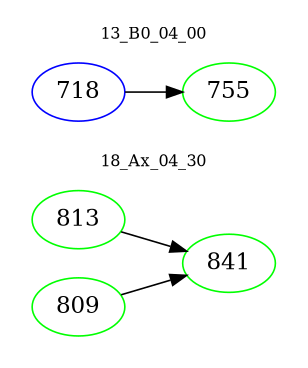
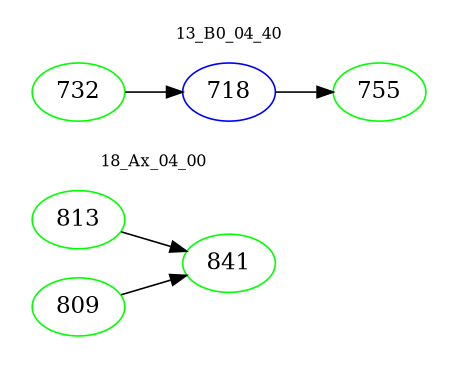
cluster "13_B0_04_00": label "13_B0_04_00" -> "13_B0_04_40"
node "732": added
cluster "18_Ax_04_30": label "18_Ax_04_30" -> "18_Ax_04_00"
